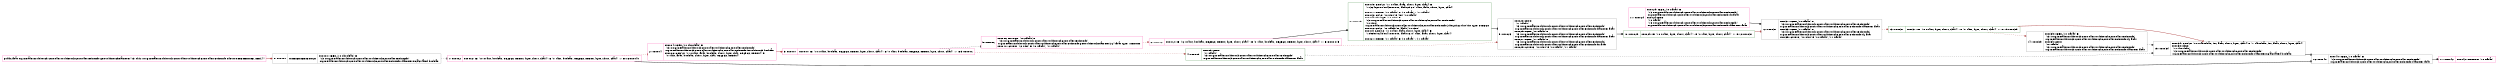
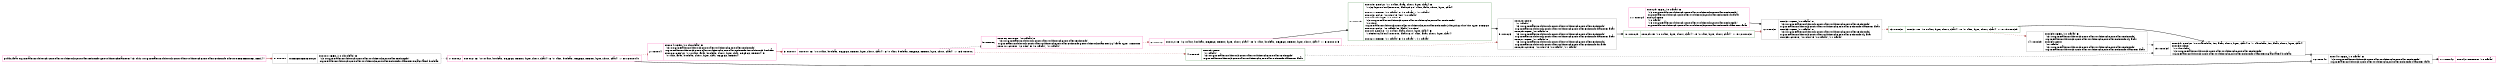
edge "13: 0x0037" -> "15: 0x003d": color brown -> black
edge "8: 0x0015" -> "9: 0x0023": arrowhead tee -> diamond
